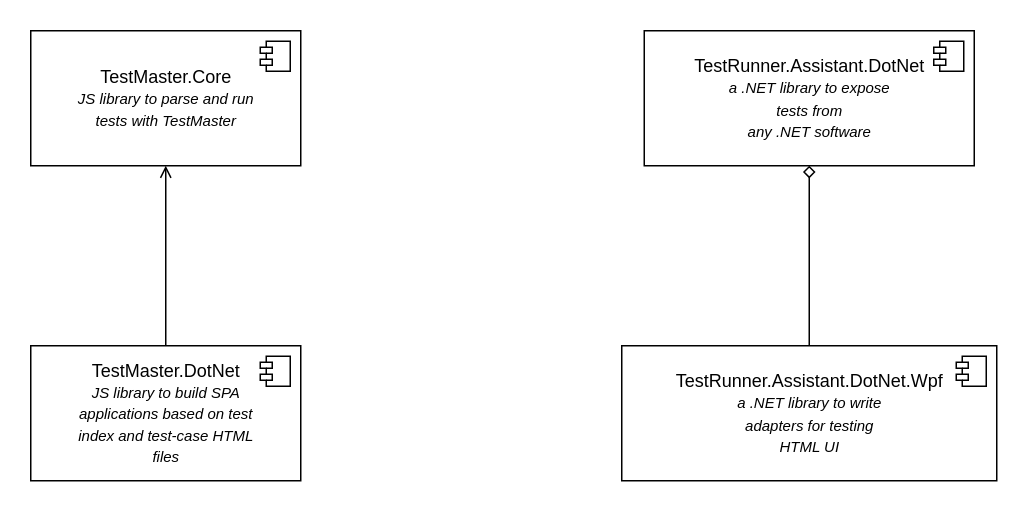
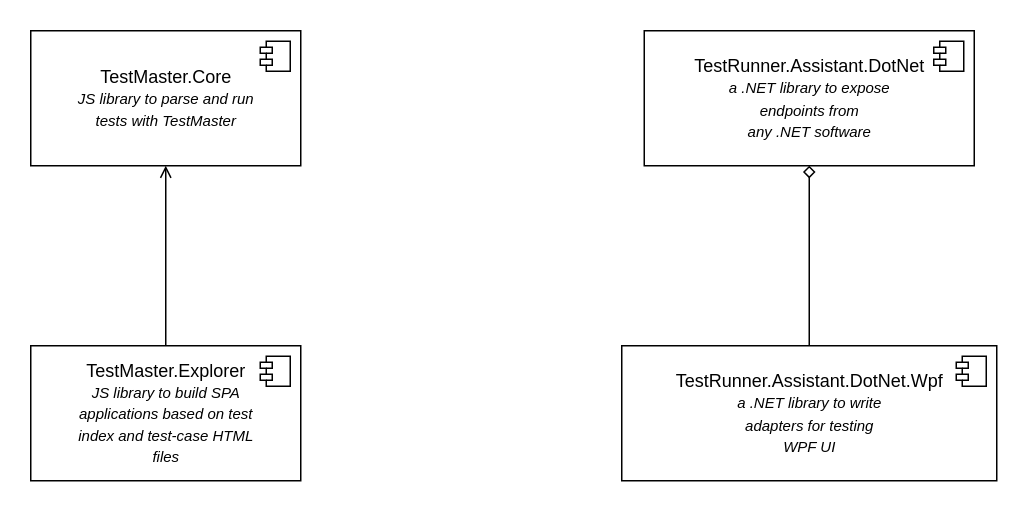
node "TestRunner.Assistant.DotNet a .NET library to expose tests from any .NET software": label "TestRunner.Assistant.DotNet a .NET library to expose tests from any .NET software" -> "TestRunner.Assistant.DotNet a .NET library to expose endpoints from any .NET software"
node "TestMaster.DotNet JS library to build SPA applications based on test index and test-case HTML files": label "TestMaster.DotNet JS library to build SPA applications based on test index and test-case HTML files" -> "TestMaster.Explorer JS library to build SPA applications based on test index and test-case HTML files"
node "TestRunner.Assistant.DotNet.Wpf a .NET library to write adapters for testing HTML UI": label "TestRunner.Assistant.DotNet.Wpf a .NET library to write adapters for testing HTML UI" -> "TestRunner.Assistant.DotNet.Wpf a .NET library to write adapters for testing WPF UI"
